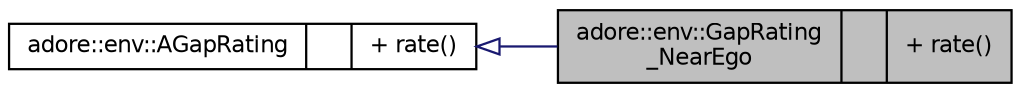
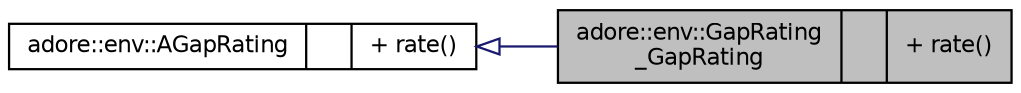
node "adore::env::GapRating": text "_NearEgo" -> "_GapRating"
